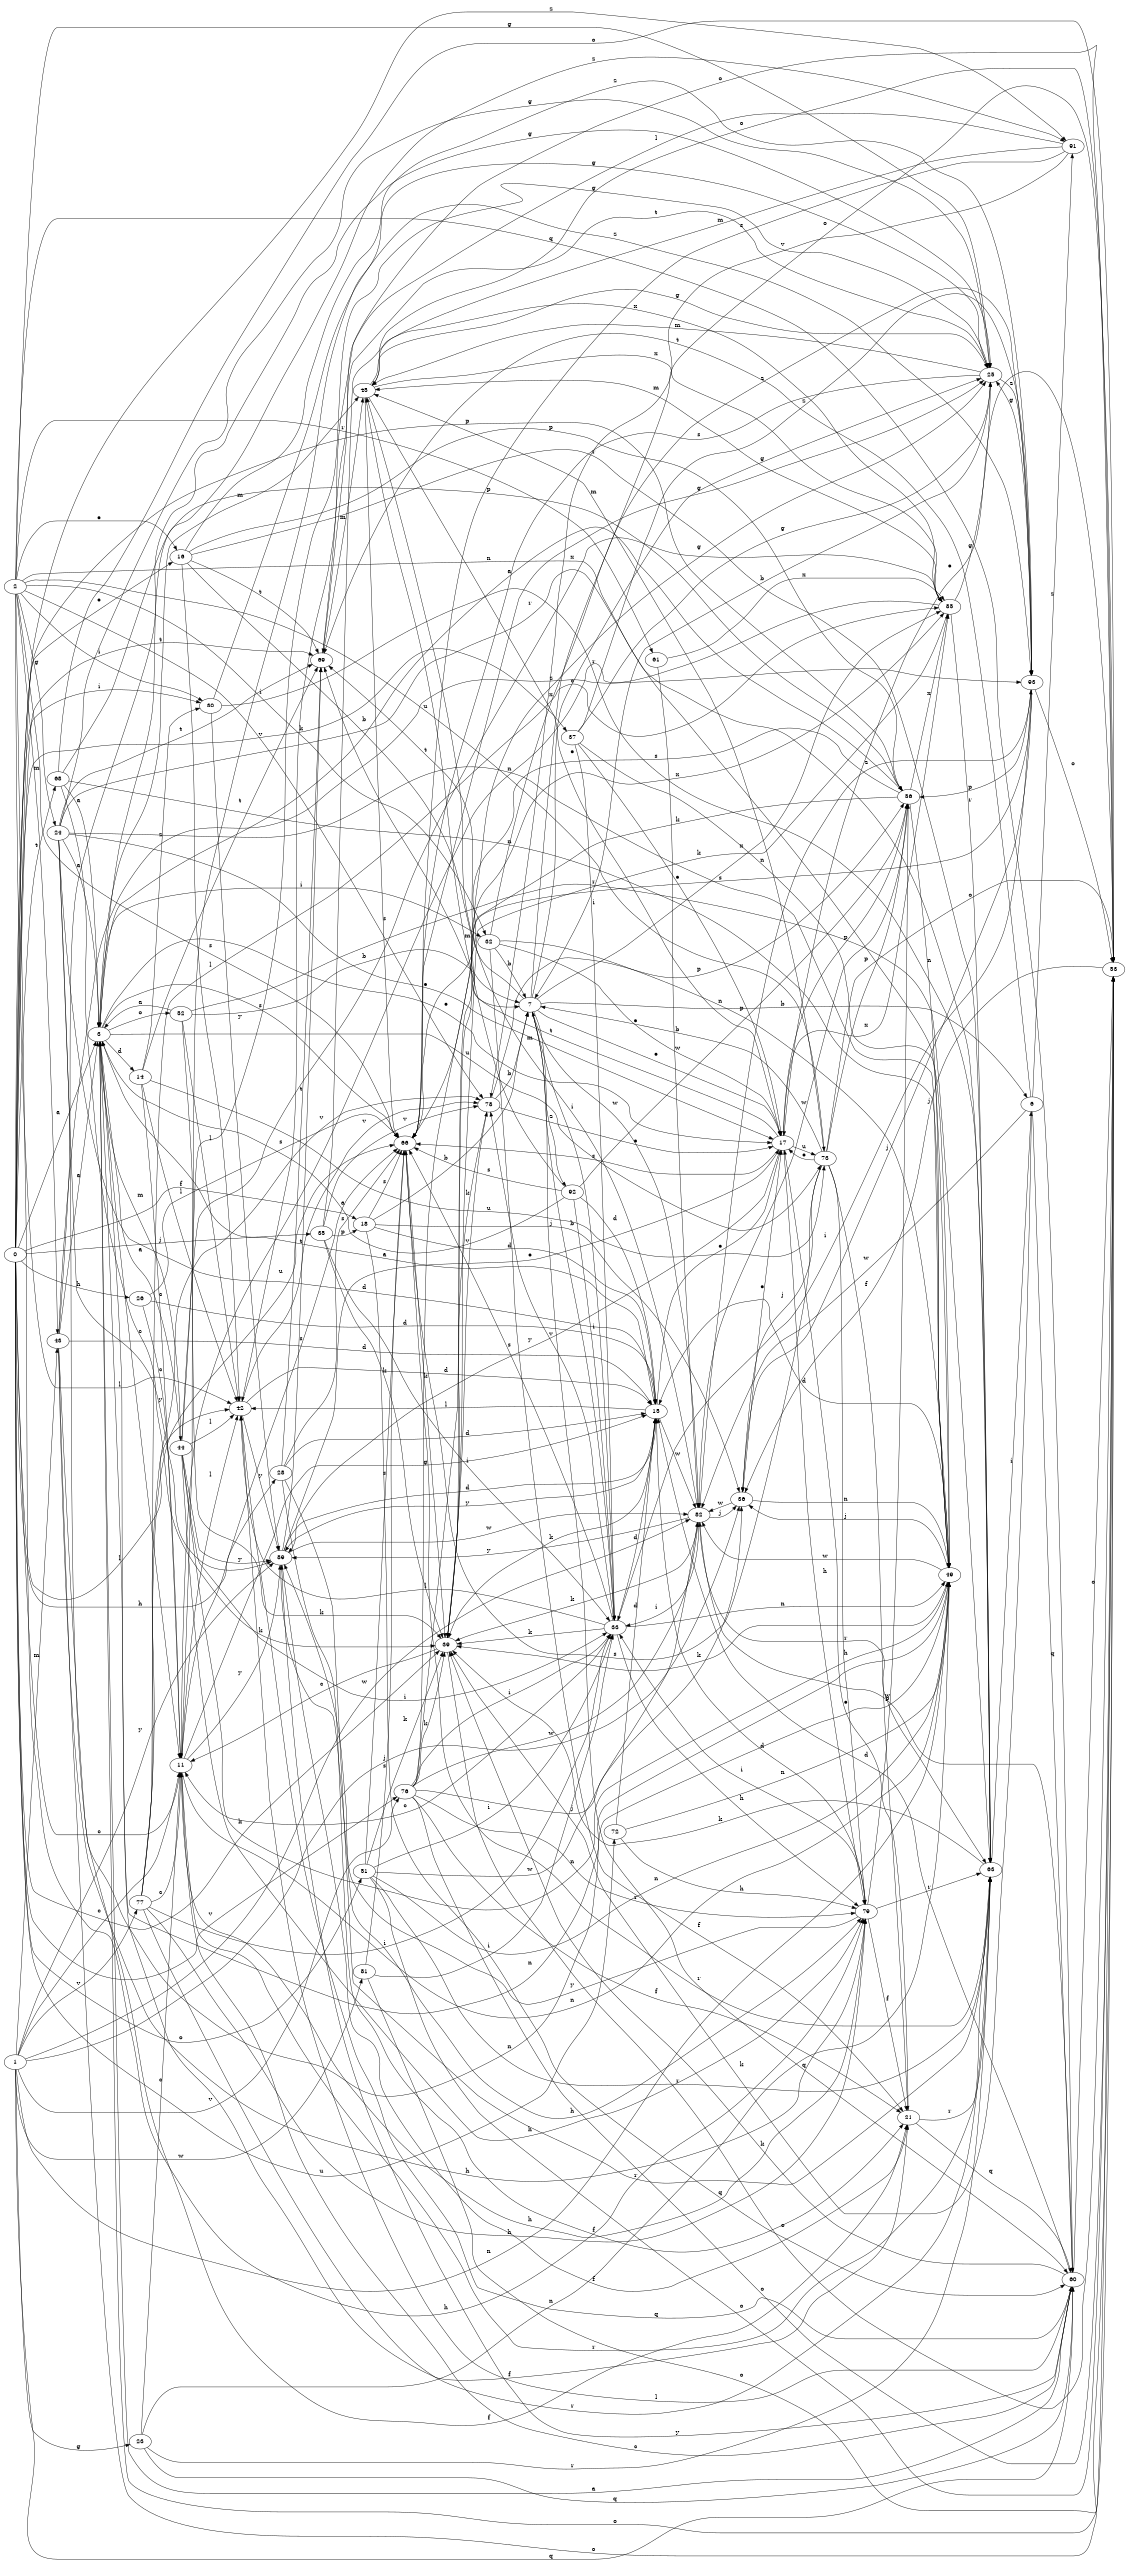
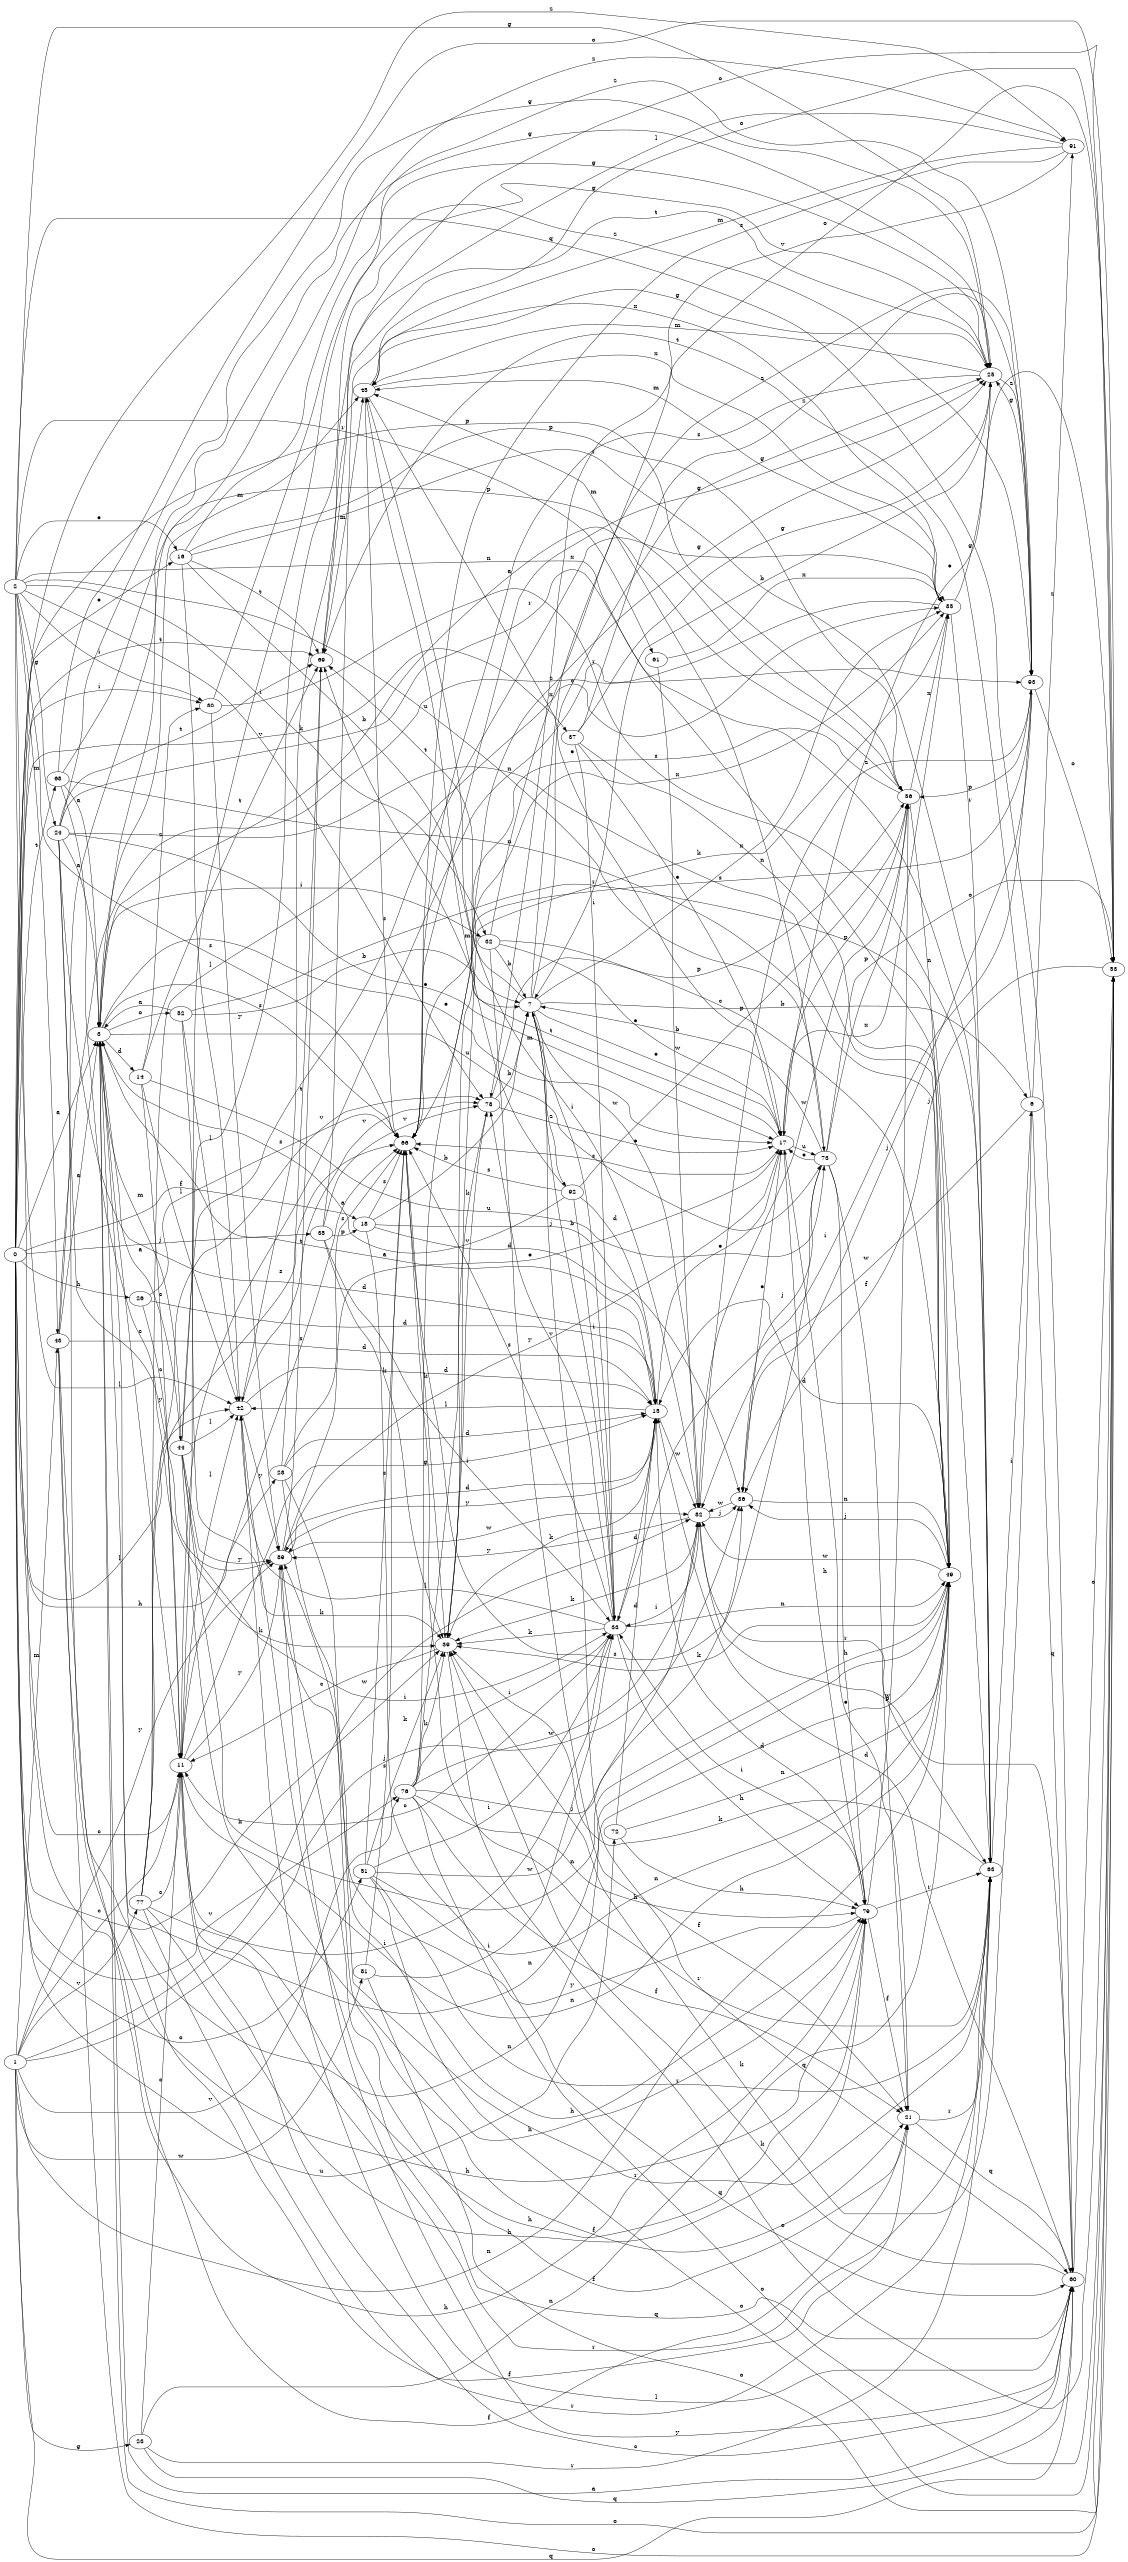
edge "32" -> "49": label "n" -> "c"
edge "56" -> "39": removed, label "k"
edge "77" -> "66": label "u" -> "s"
edge "76" -> "79": label "r" -> "h"
